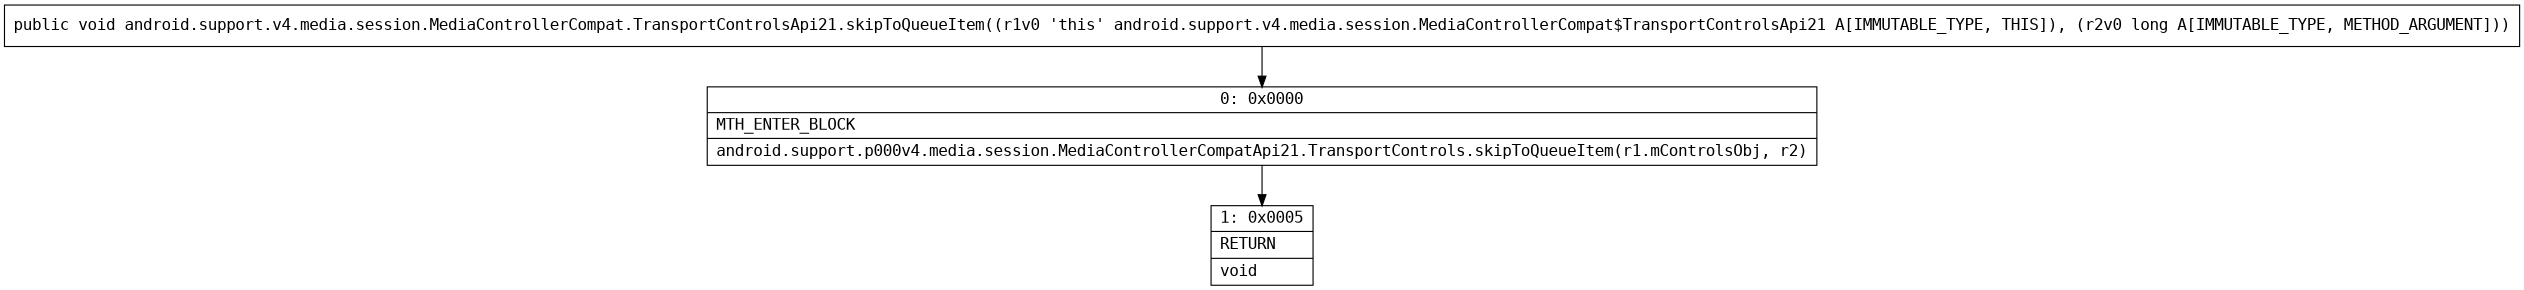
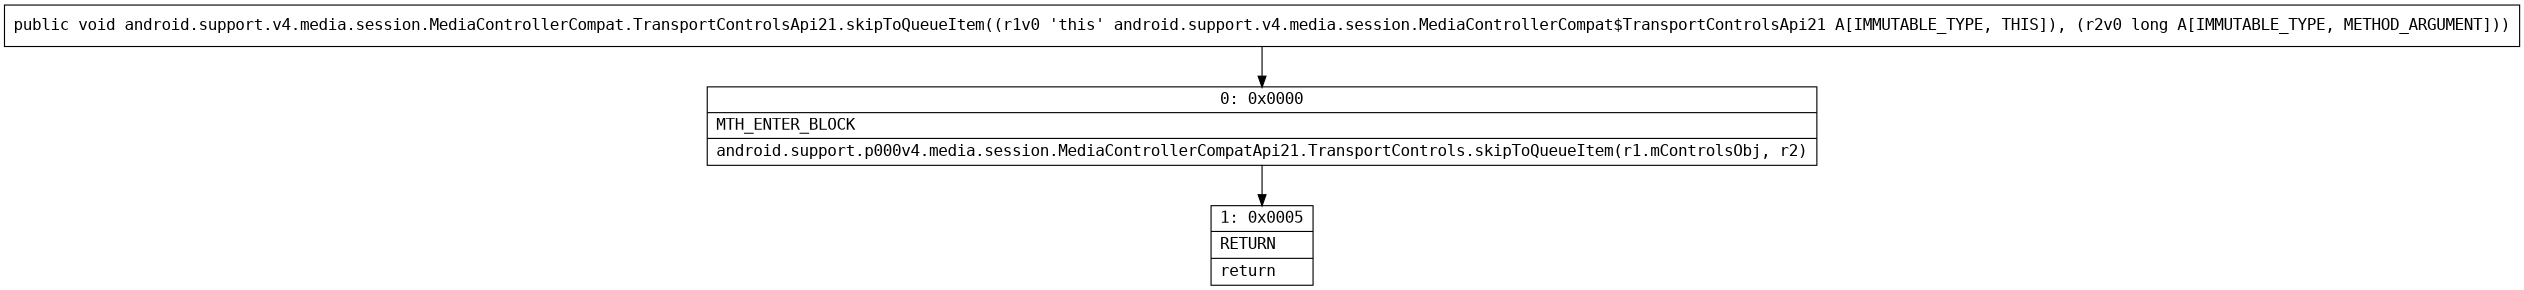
node "1: 0x0005": text "void" -> "return"
